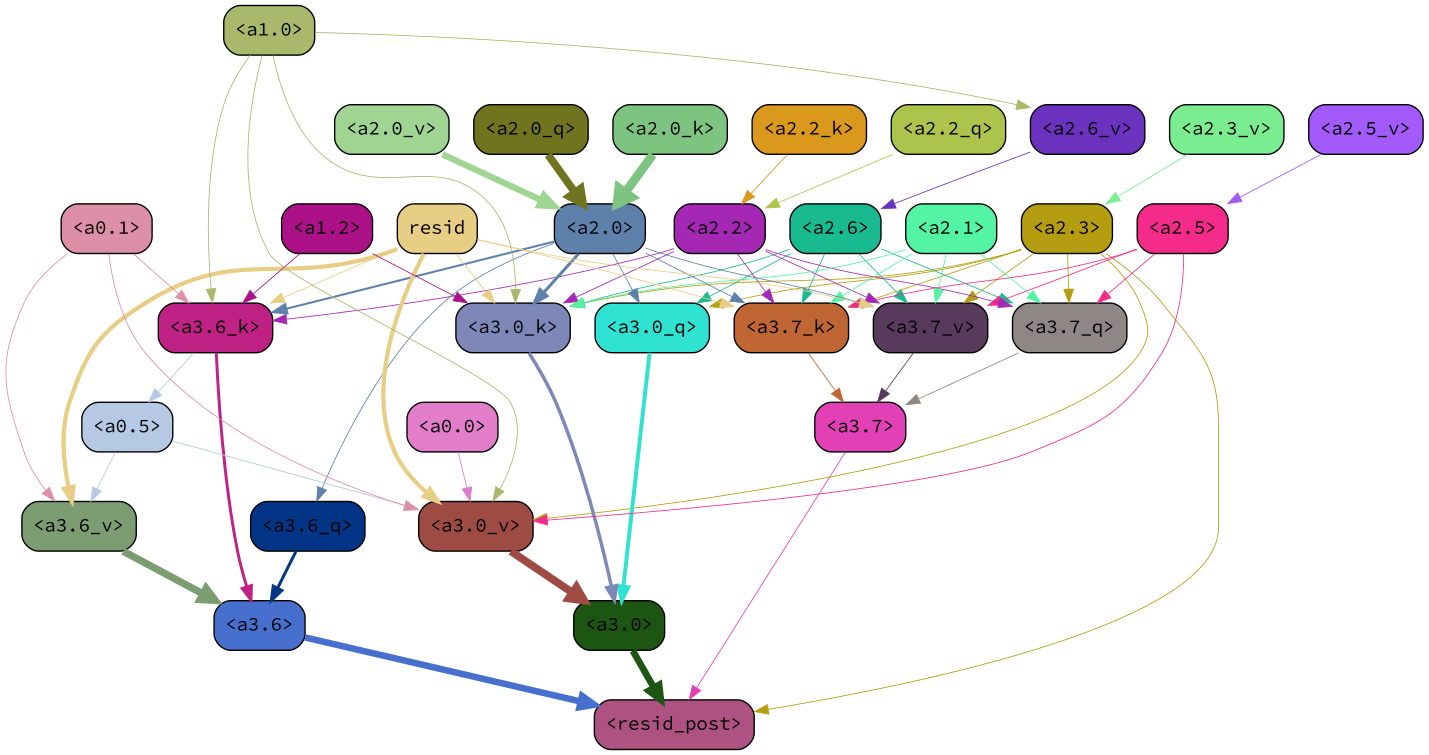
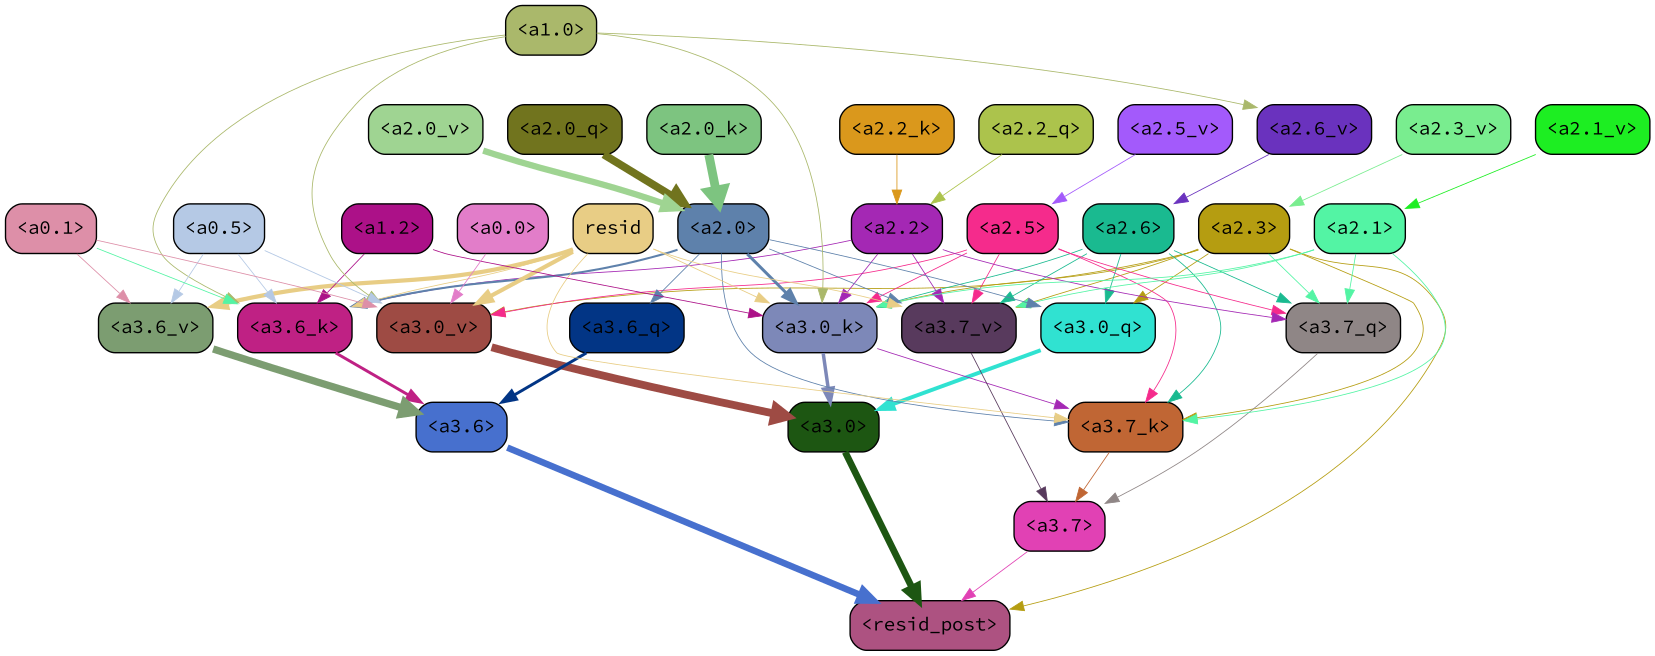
node "<a2.1_v>": added
edge "<a2.5>" -> "<a3.0_k>": added
edge "<a2.3>" -> "<a3.7_q>": color #b59d11 -> #53f4a4
edge "<a2.2>" -> "<a3.7_k>": now "<a3.0_k>" -> "<a3.7_k>"
edge "<a0.1>" -> "<a3.6_k>": color #dd8fa8 -> #53f4a4
edge "<a3.6_k>" -> "<a0.5>": reversed
